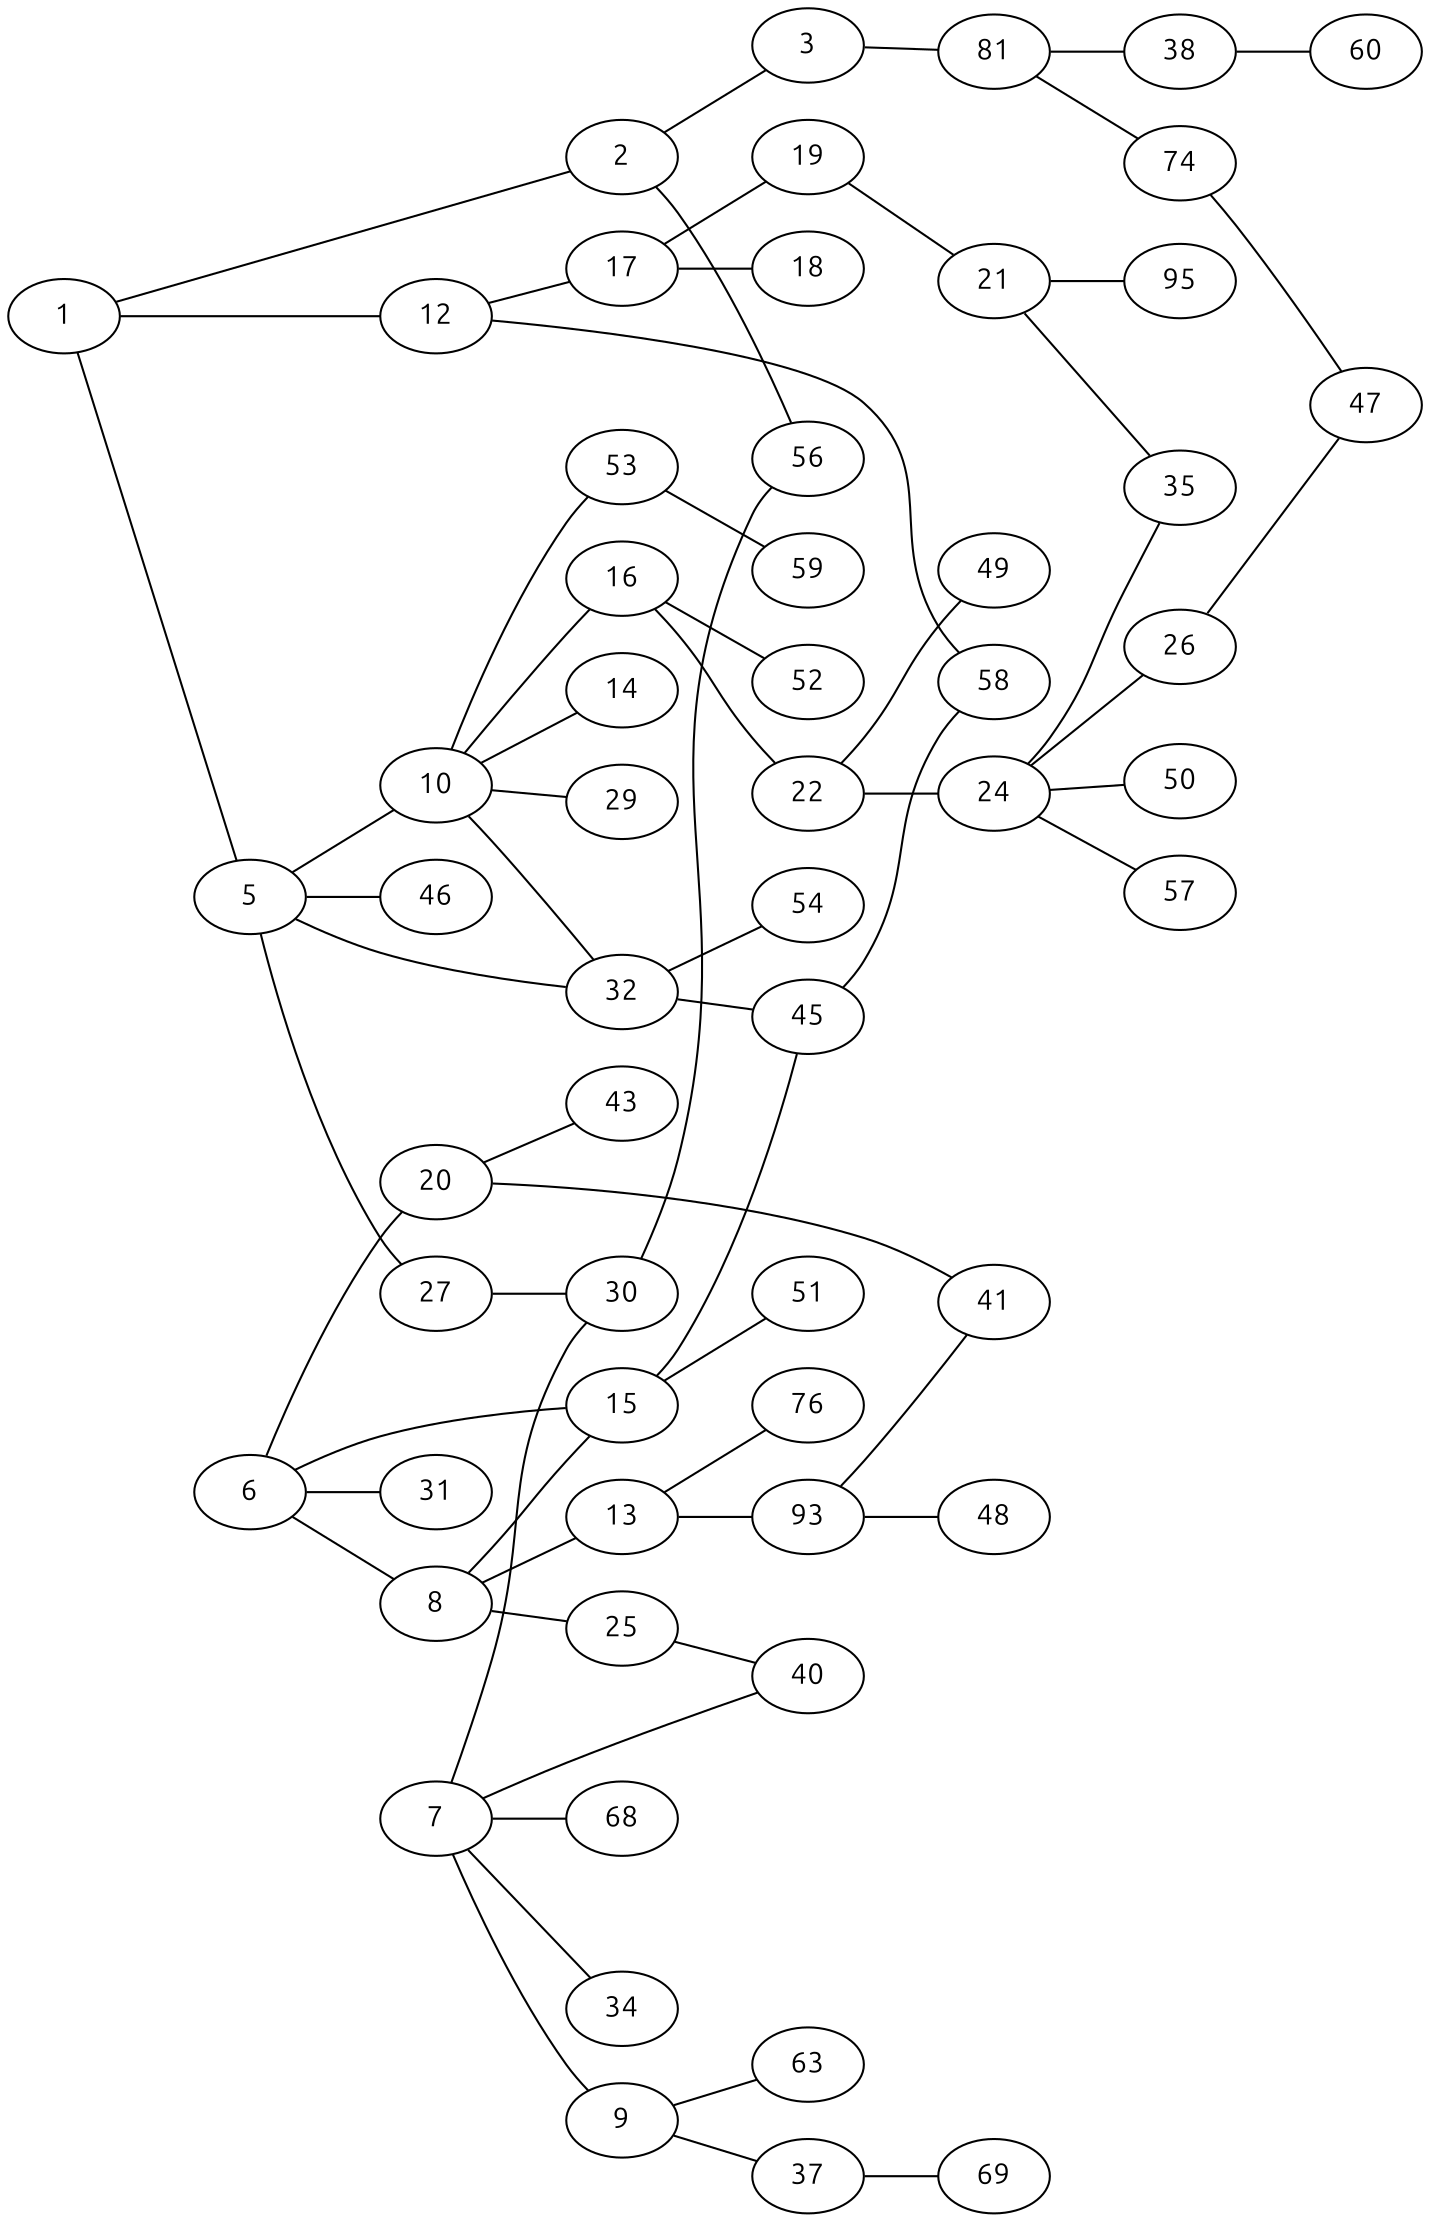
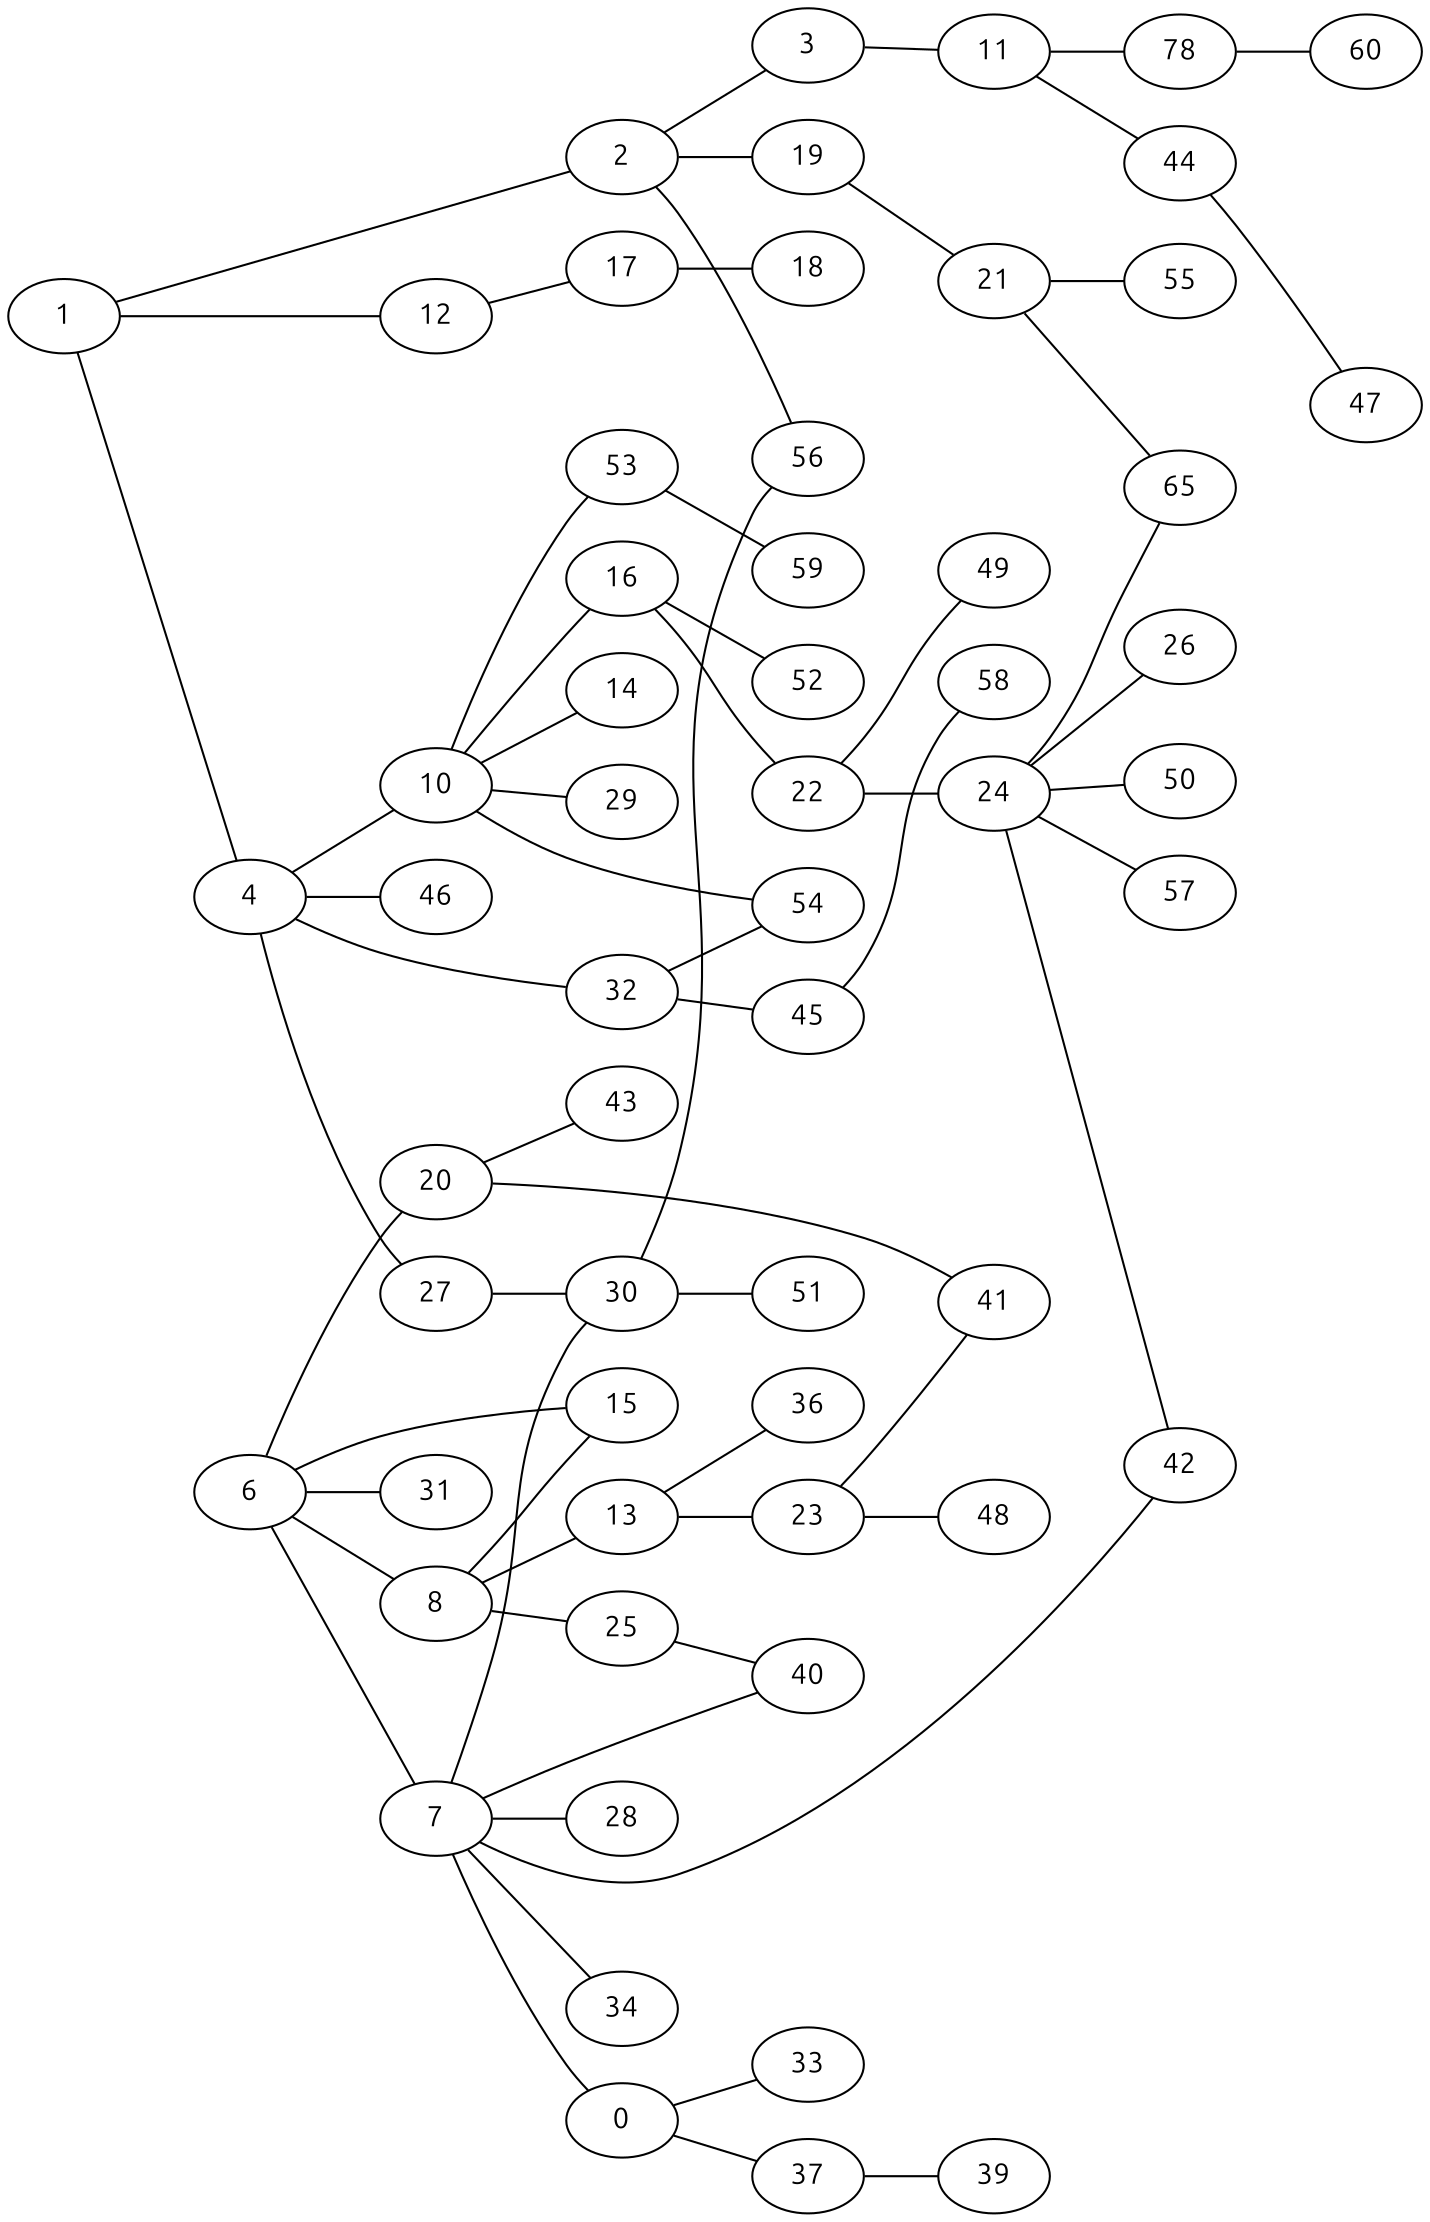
node "81": label "81" -> "11"
node "38": label "38" -> "78"
node "74": label "74" -> "44"
edge "19" -- "17": now "19" -- "2"
node "95": label "95" -> "55"
edge "12" -- "58": removed
node "35": label "35" -> "65"
edge "47" -- "26": removed
edge "10" -- "32": now "10" -- "54"
node "5": label "5" -> "4"
edge "45" -- "15": removed
edge "51" -- "15": now "51" -- "30"
node "76": label "76" -> "36"
node "42": added
node "93": label "93" -> "23"
edge "6" -- "7": added
node "68": label "68" -> "28"
node "63": label "63" -> "33"
node "9": label "9" -> "0"
node "69": label "69" -> "39"
